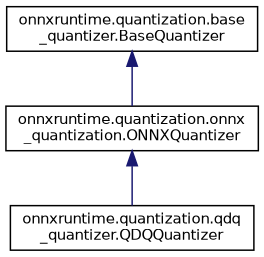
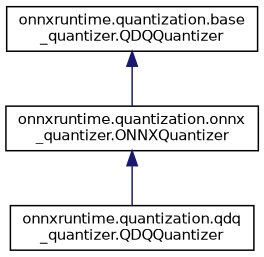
node "onnxruntime.quantization.base _quantizer.BaseQuantizer": label "onnxruntime.quantization.base _quantizer.BaseQuantizer" -> "onnxruntime.quantization.base _quantizer.QDQQuantizer"
node "onnxruntime.quantization.onnx _quantization.ONNXQuantizer": label "onnxruntime.quantization.onnx _quantization.ONNXQuantizer" -> "onnxruntime.quantization.onnx _quantizer.ONNXQuantizer"
